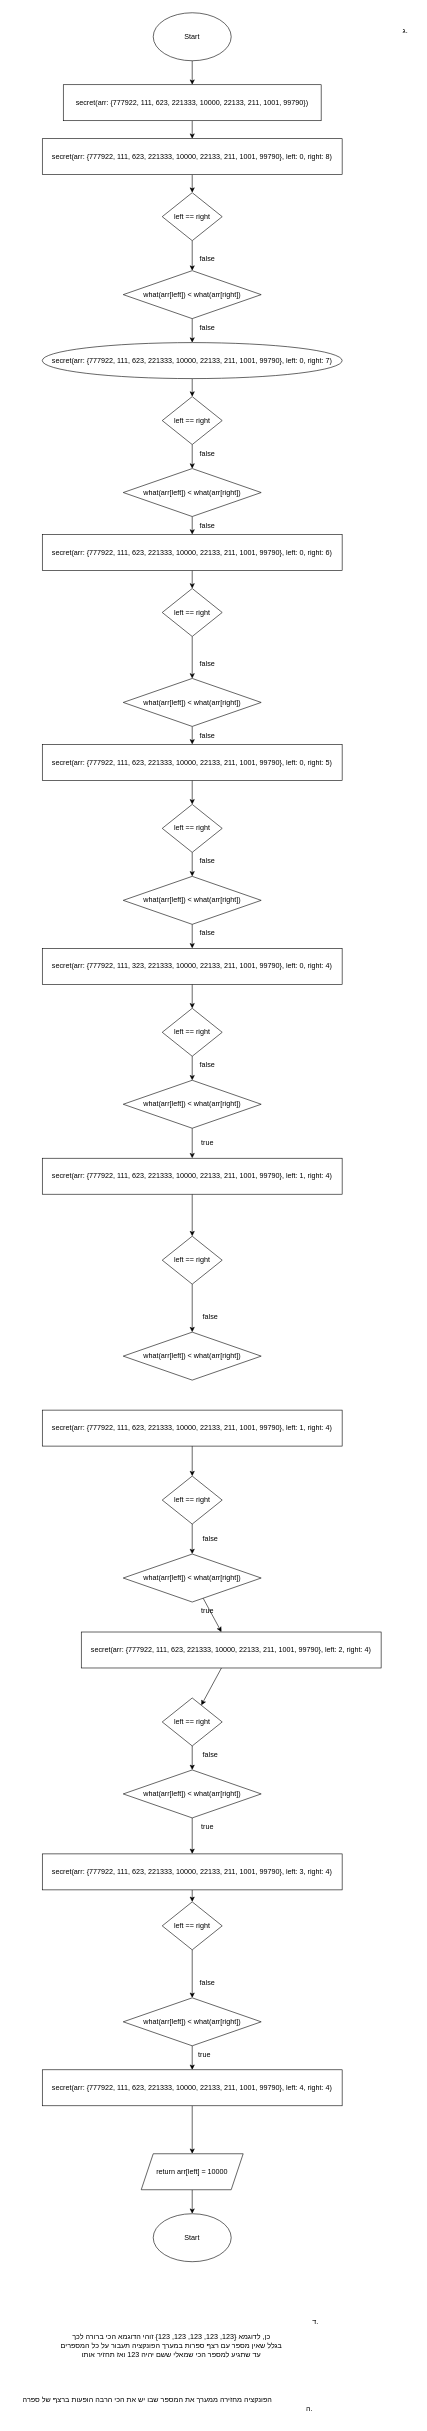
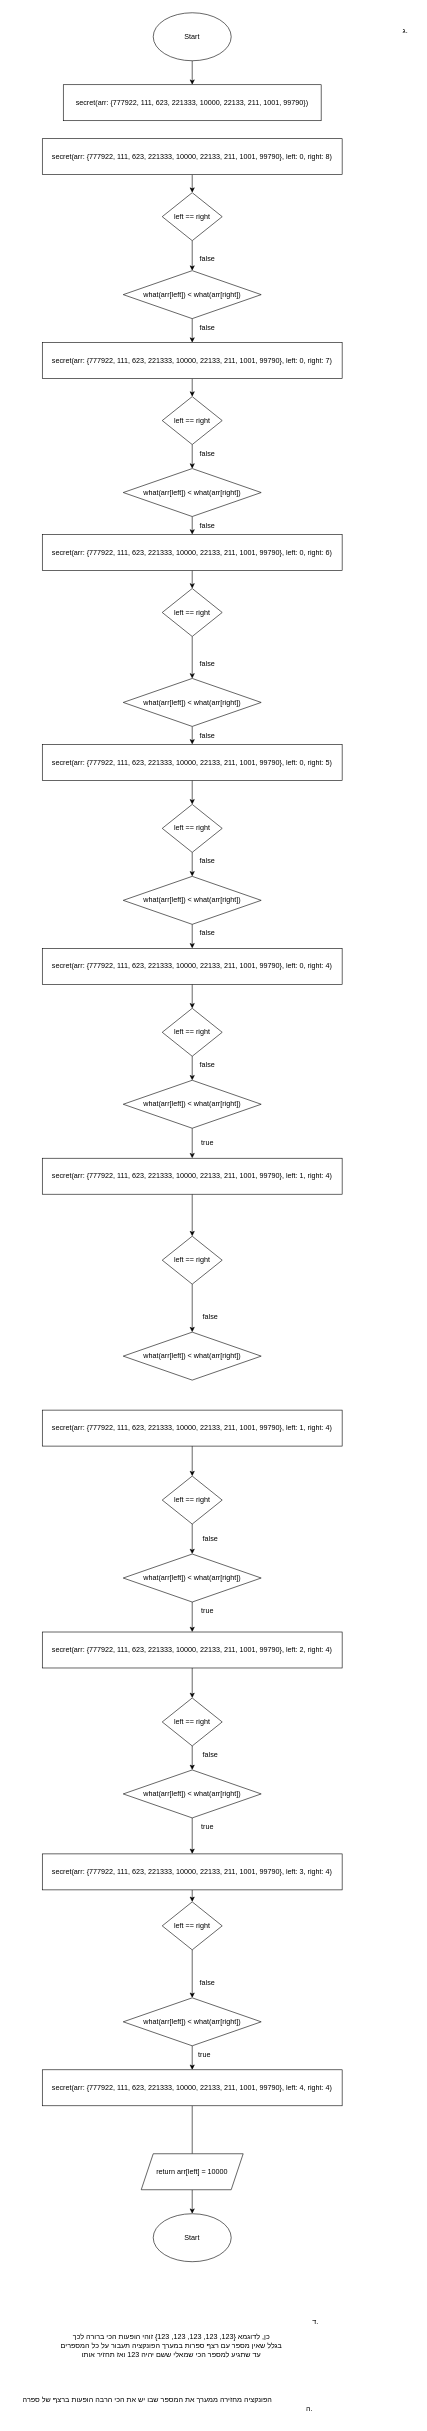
edge "secret(arr: {777922, 111, 623, 221333, 10000, 22133, 211, 1001, 99790})" -> "secret(arr: {777922, 111, 623, 221333, 10000, 22133, 211, 1001, 99790}, left: 0, right: 8)": removed
node "secret(arr: {777922, 111, 623, 221333, 10000, 22133, 211, 1001, 99790}, left: 0, right: 7)": shape ellipse -> rectangle
node "secret(arr: {777922, 111, 323, 221333, 10000, 22133, 211, 1001, 99790}, left: 0, right: 4)": label "secret(arr: {777922, 111, 323, 221333, 10000, 22133, 211, 1001, 99790}, left: 0, right: 4)" -> "secret(arr: {777922, 111, 623, 221333, 10000, 22133, 211, 1001, 99790}, left: 0, right: 4)"
node "secret(arr: {777922, 111, 623, 221333, 10000, 22133, 211, 1001, 99790}, left: 2, right: 4)": moved (231, 1650) -> (192, 1650)
edge "secret(arr: {777922, 111, 623, 221333, 10000, 22133, 211, 1001, 99790}, left: 4, right: 4)" -> "return arr[left] = 10000": arrowhead classic -> none
node "כן, לדוגמא {123, 123, 123, 123, 123} זוהי הדוגמא הכי ברורה לכך בגלל שאין מספר עם רצף ספרות במערך הפונקציה תעבור על כל המספרים עד שתגיע למספר הכי שמאלי ששם יהיה 123 ואז תחזיר אותו": label "כן, לדוגמא {123, 123, 123, 123, 123} זוהי הדוגמא הכי ברורה לכך בגלל שאין מספר עם רצף ספרות במערך הפונקציה תעבור על כל המספרים עד שתגיע למספר הכי שמאלי ששם יהיה 123 ואז תחזיר אותו" -> "כן, לדוגמא {123, 123, 123, 123, 123} זוהי הופעות הכי ברורה לכך בגלל שאין מספר עם רצף ספרות במערך הפונקציה תעבור על כל המספרים עד שתגיע למספר הכי שמאלי ששם יהיה 123 ואז תחזיר אותו"
